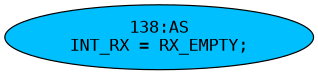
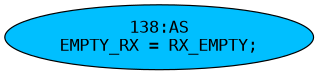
node "138:AS INT_RX = RX_EMPTY;": label "138:AS INT_RX = RX_EMPTY;" -> "138:AS EMPTY_RX = RX_EMPTY;"
